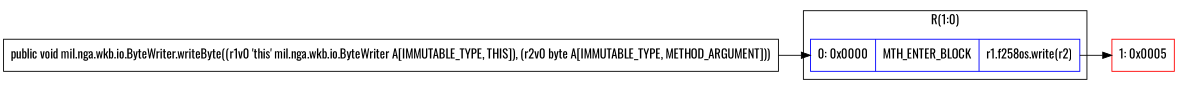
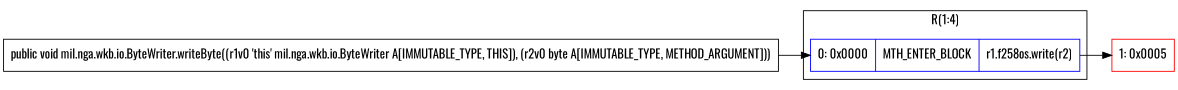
cluster "R(1:0)": label "R(1:0)" -> "R(1:4)"
